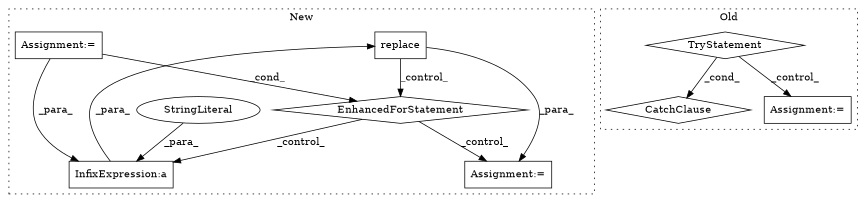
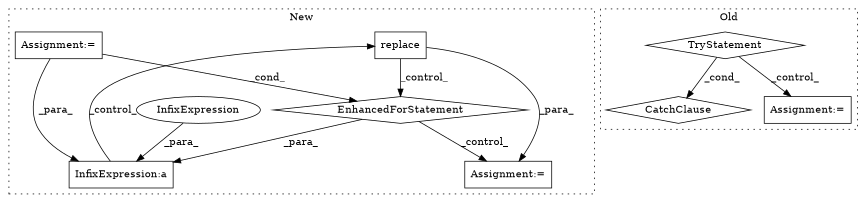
edge "InfixExpression:a" -> "replace": label "_para_" -> "_control_"
node "StringLiteral": label "StringLiteral" -> "InfixExpression"
edge "EnhancedForStatement" -> "InfixExpression:a": label "_control_" -> "_para_"
